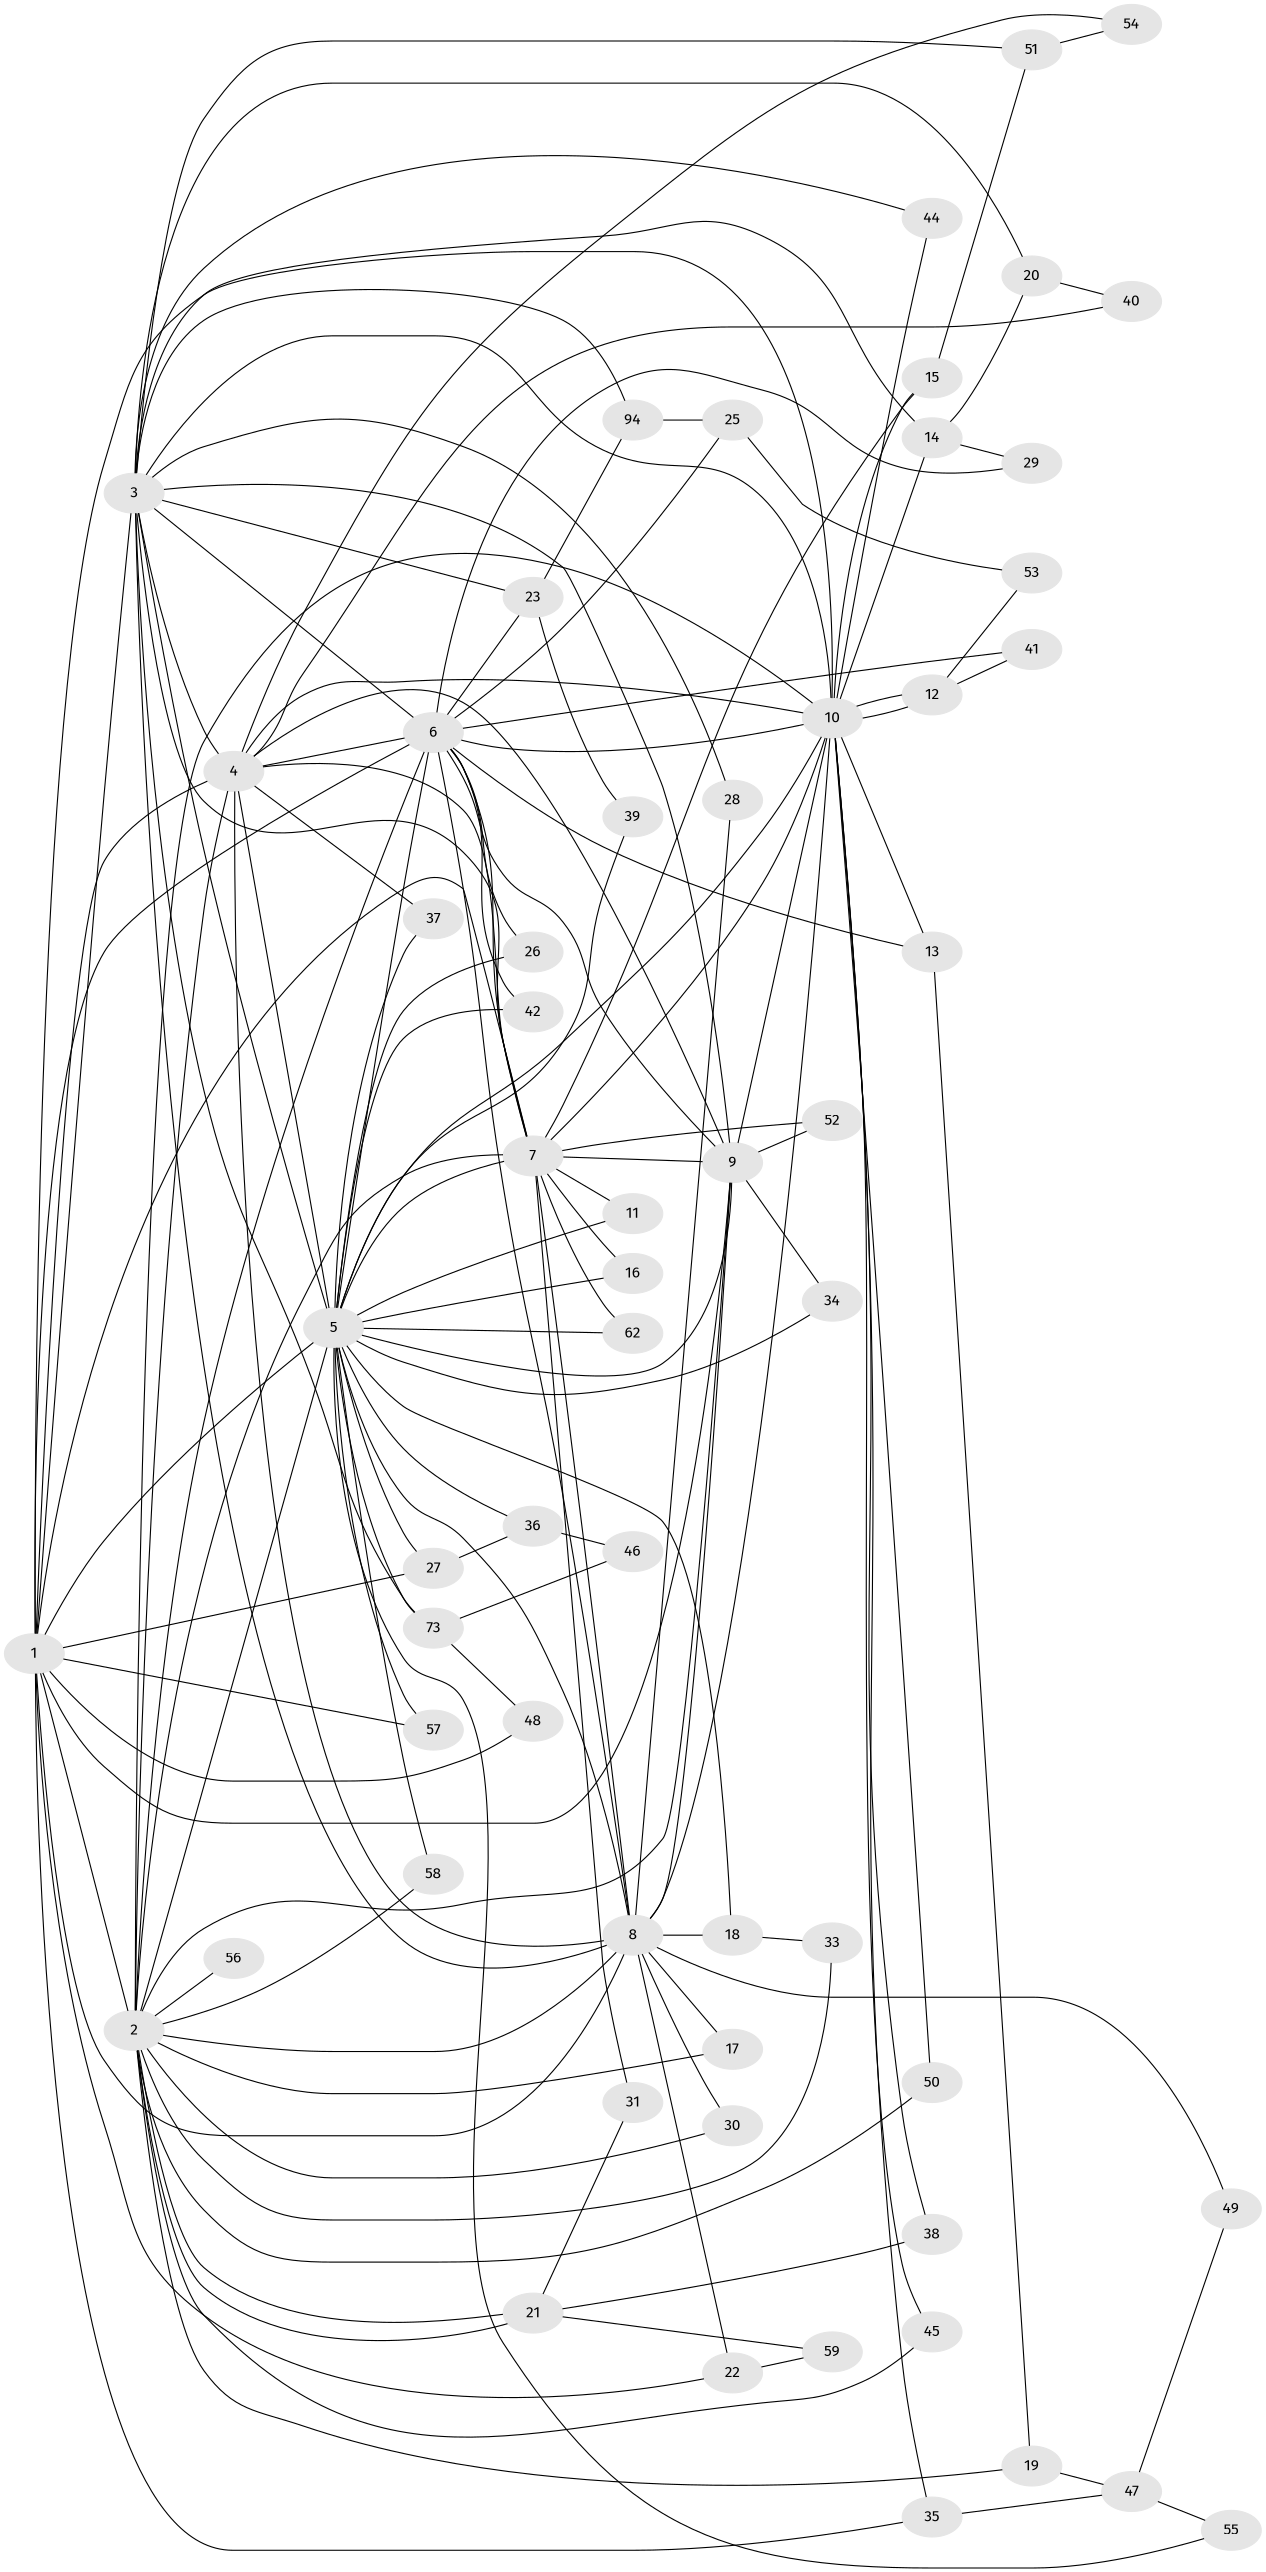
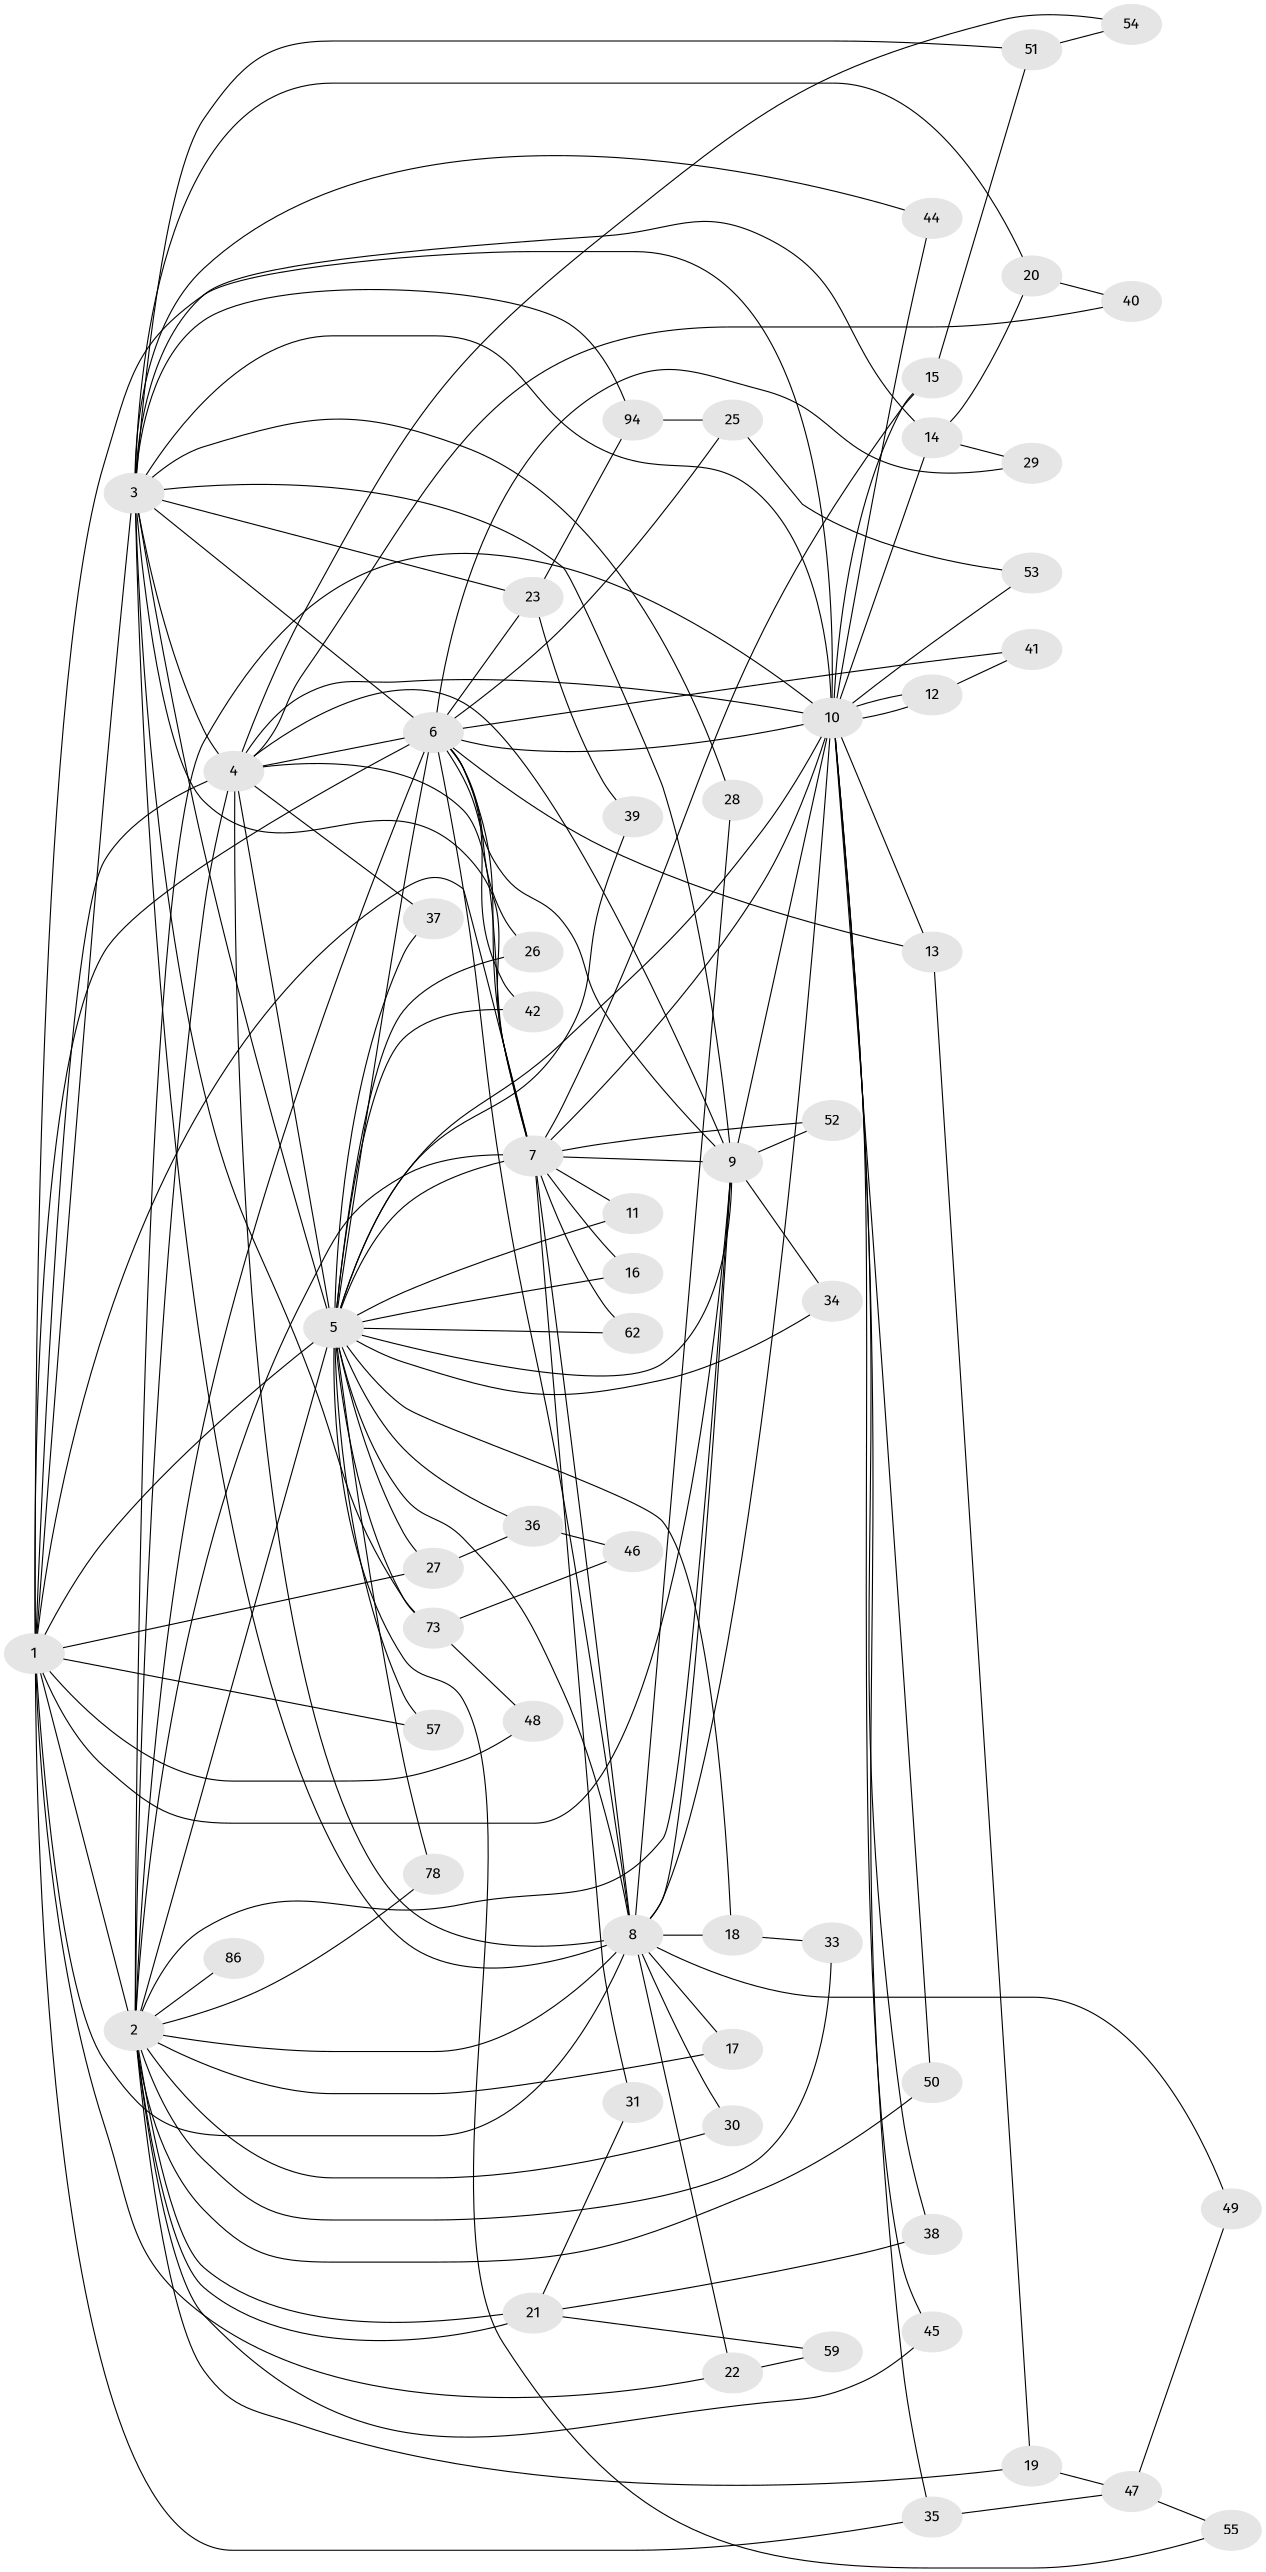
edge "53" -- "12": now "53" -- "10"
node "58": label "58" -> "78"
node "56": label "56" -> "86"
